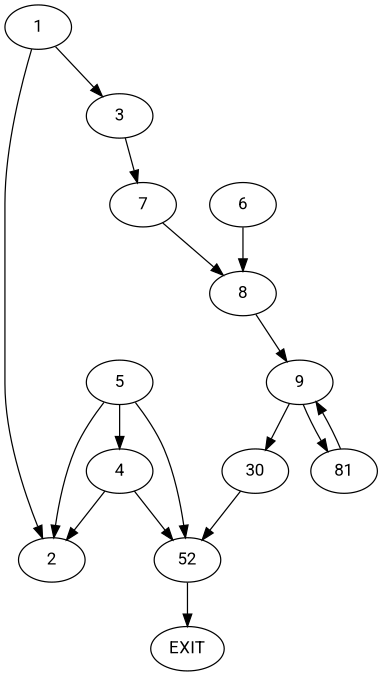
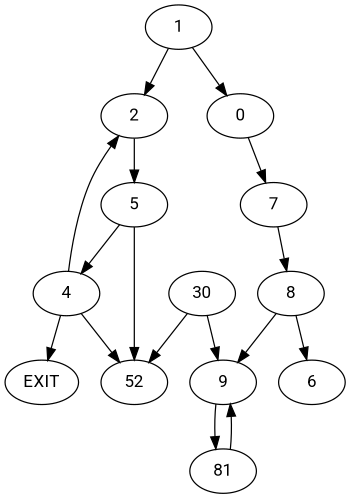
node "3": label "3" -> "0"
edge "6" -> "8": reversed
edge "9" -> "30": reversed
edge "5" -> "2": reversed
edge "52" -> "EXIT": now "4" -> "EXIT"
